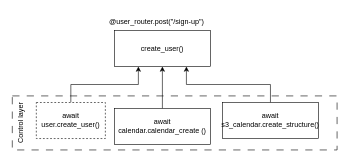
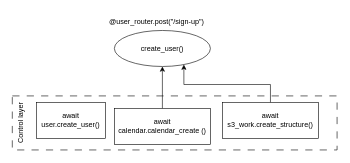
node "create_user()": shape rectangle -> ellipse
edge "await user.create_user()" -> "create_user()": removed
node "await user.create_user()": style dashed -> solid
node "await s3_calendar.create_structure()": label "await s3_calendar.create_structure()" -> "await s3_work.create_structure()"
